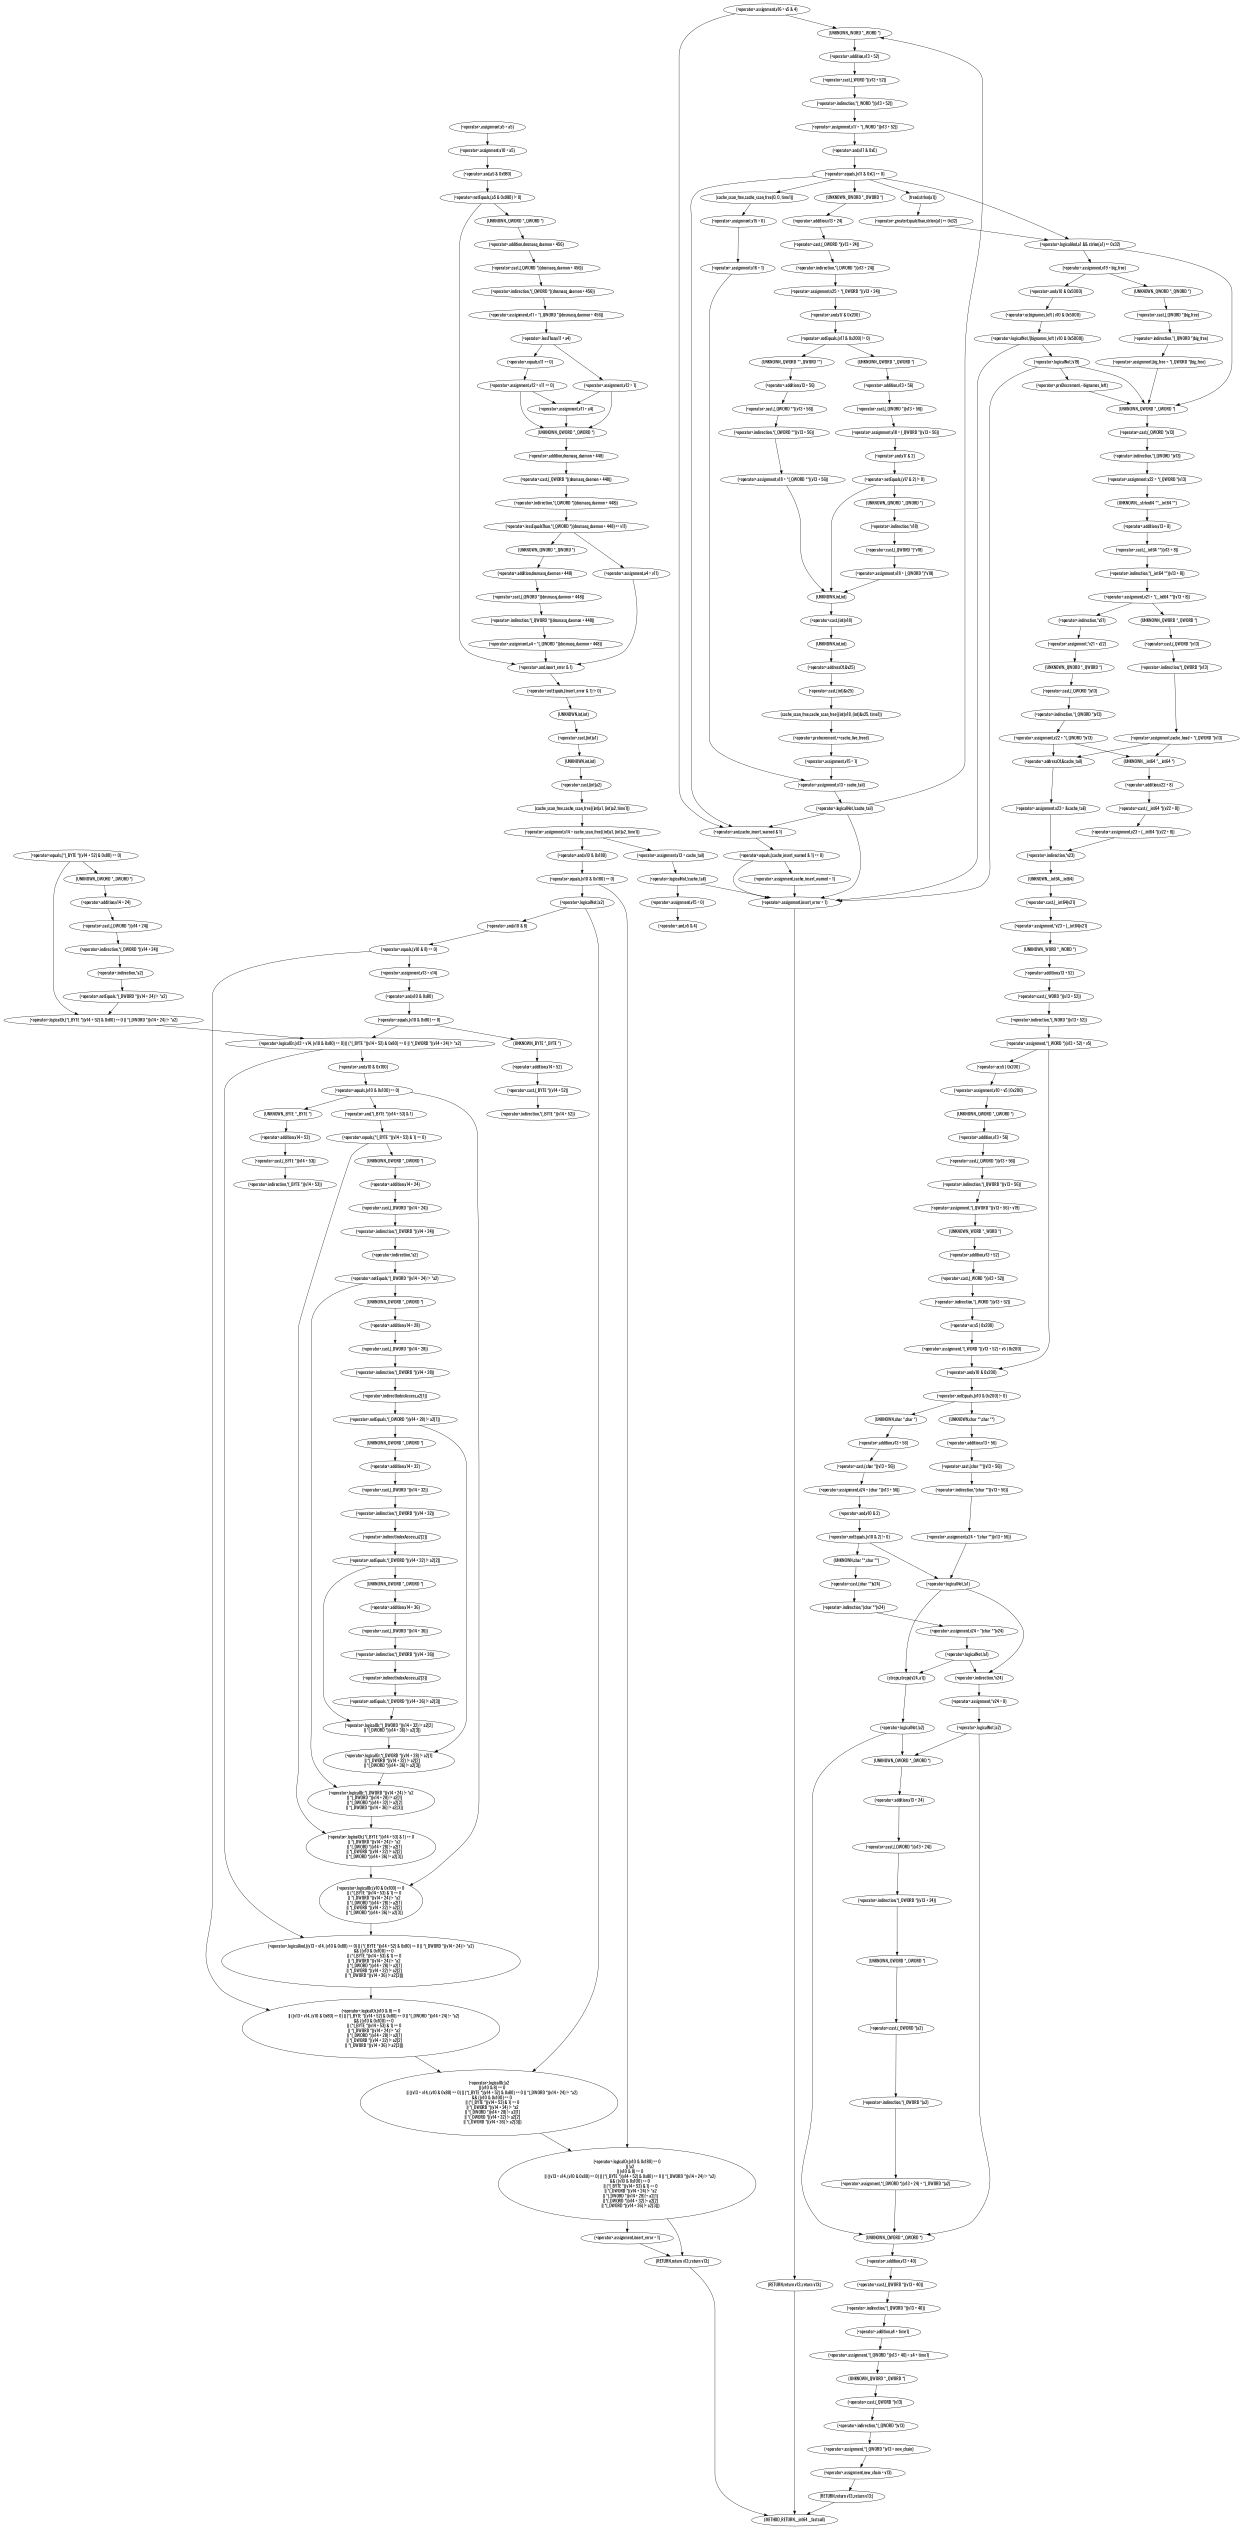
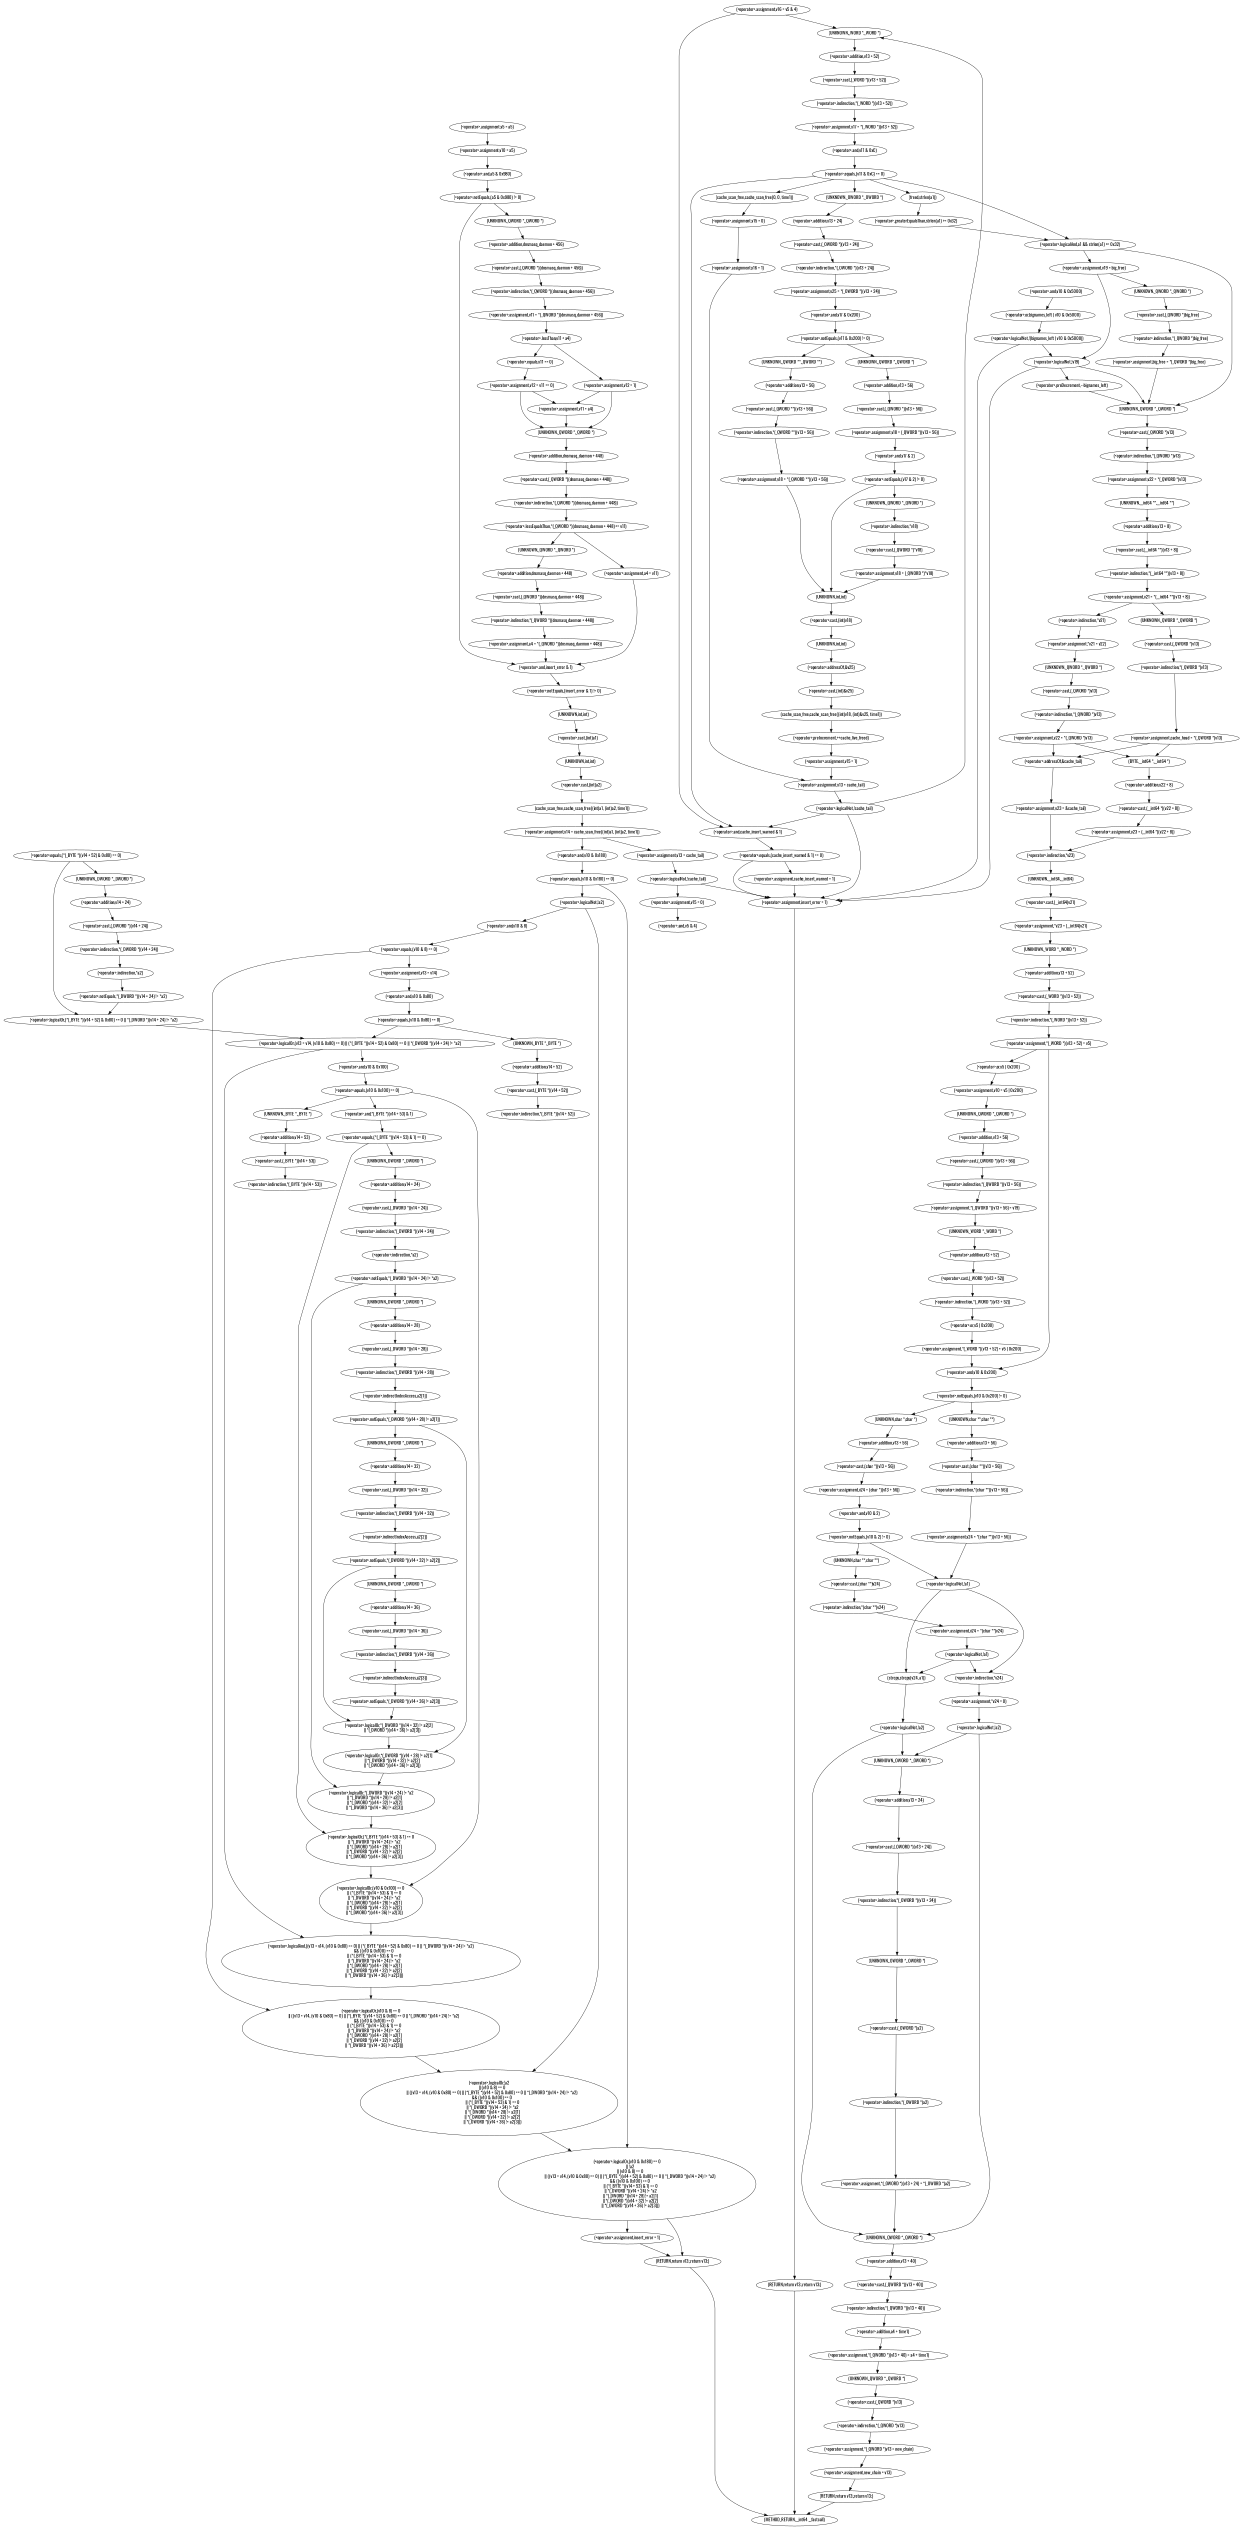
edge "(<operator>.assignment,v19 = big_free)" -> "(<operator>.and,v10 & 0x5000)": now "(<operator>.assignment,v19 = big_free)" -> "(<operator>.logicalNot,!v19)"
node "(UNKNOWN,__strlen64 **,__int64 **)": label "(UNKNOWN,__strlen64 **,__int64 **)" -> "(UNKNOWN,__int64 **,__int64 **)"
node "(UNKNOWN,__int64 *,__int64 *)": label "(UNKNOWN,__int64 *,__int64 *)" -> "(BYTE,__int64 *,__int64 *)"
